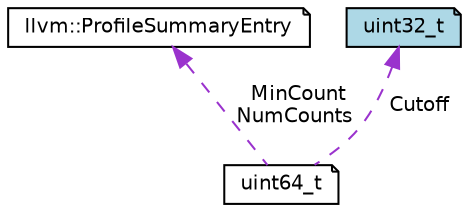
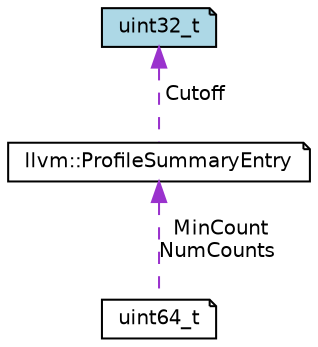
edge "uint64_t" -> "uint32_t": now "llvm::ProfileSummaryEntry" -> "uint32_t"
